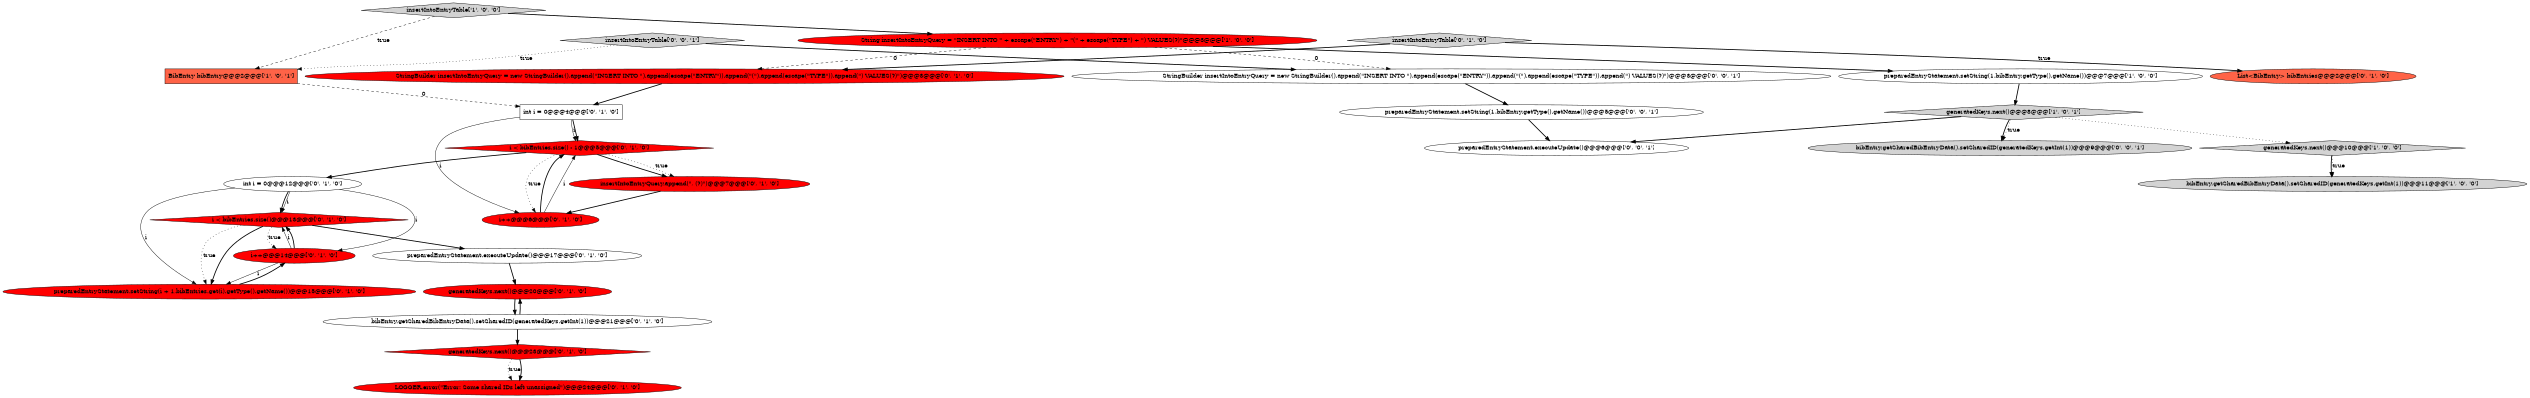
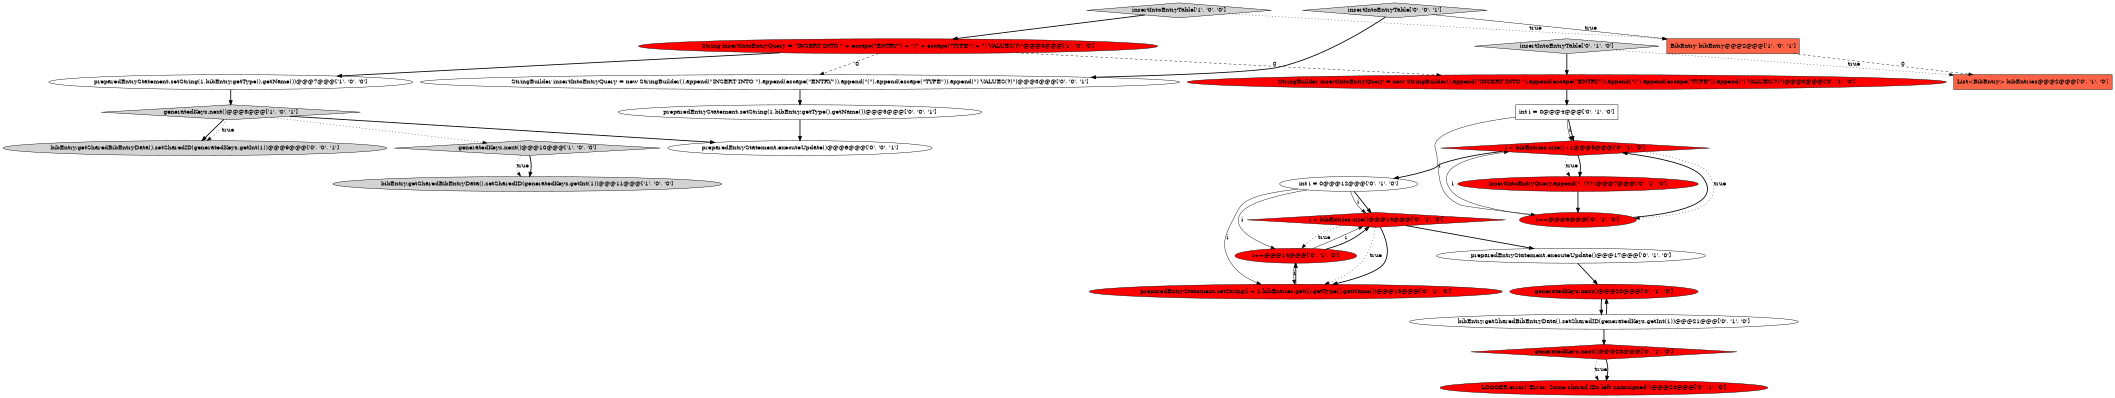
edge "insertIntoEntryTable['1', '0', '0']" -> "BibEntry bibEntry@@@2@@@['1', '0', '1']": style dashed -> dotted
edge "insertIntoEntryTable['0', '1', '0']" -> "List<BibEntry> bibEntries@@@2@@@['0', '1', '0']": style bold -> dotted
edge "insertIntoEntryTable['0', '0', '1']" -> "BibEntry bibEntry@@@2@@@['1', '0', '1']": style dotted -> solid
node "List<BibEntry> bibEntries@@@2@@@['0', '1', '0']": shape ellipse -> box
edge "BibEntry bibEntry@@@2@@@['1', '0', '1']" -> "int i = 0@@@4@@@['0', '1', '0']": now "BibEntry bibEntry@@@2@@@['1', '0', '1']" -> "List<BibEntry> bibEntries@@@2@@@['0', '1', '0']"
